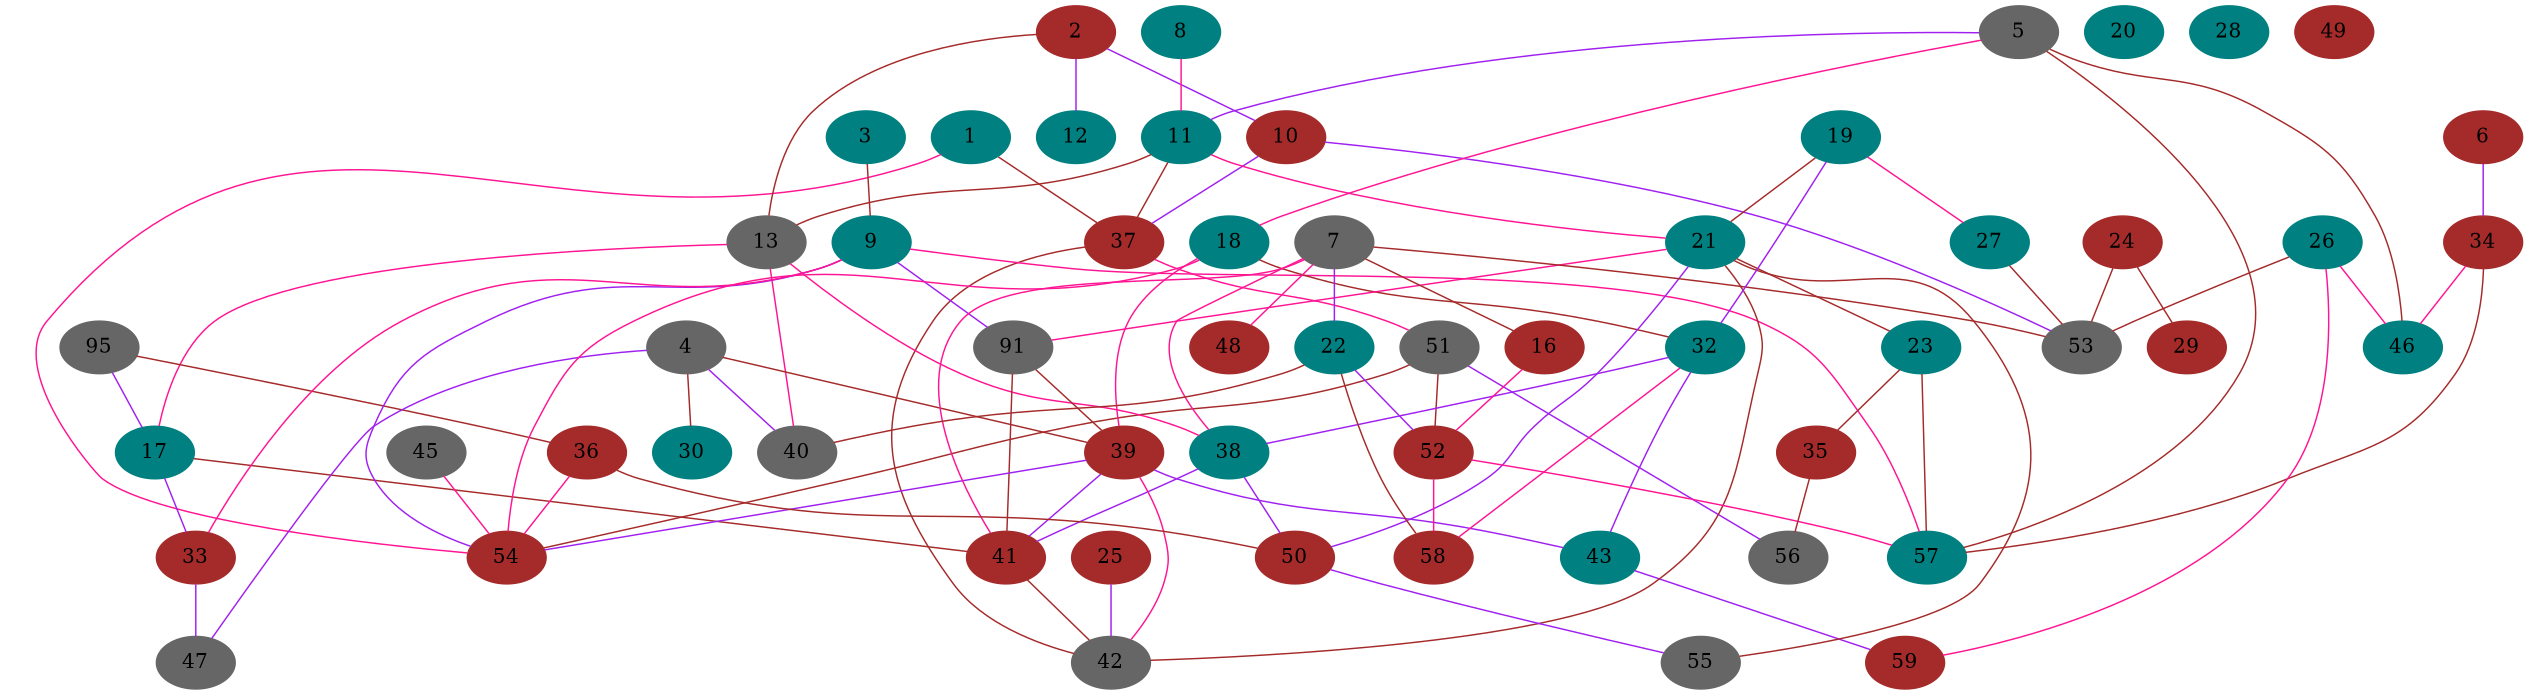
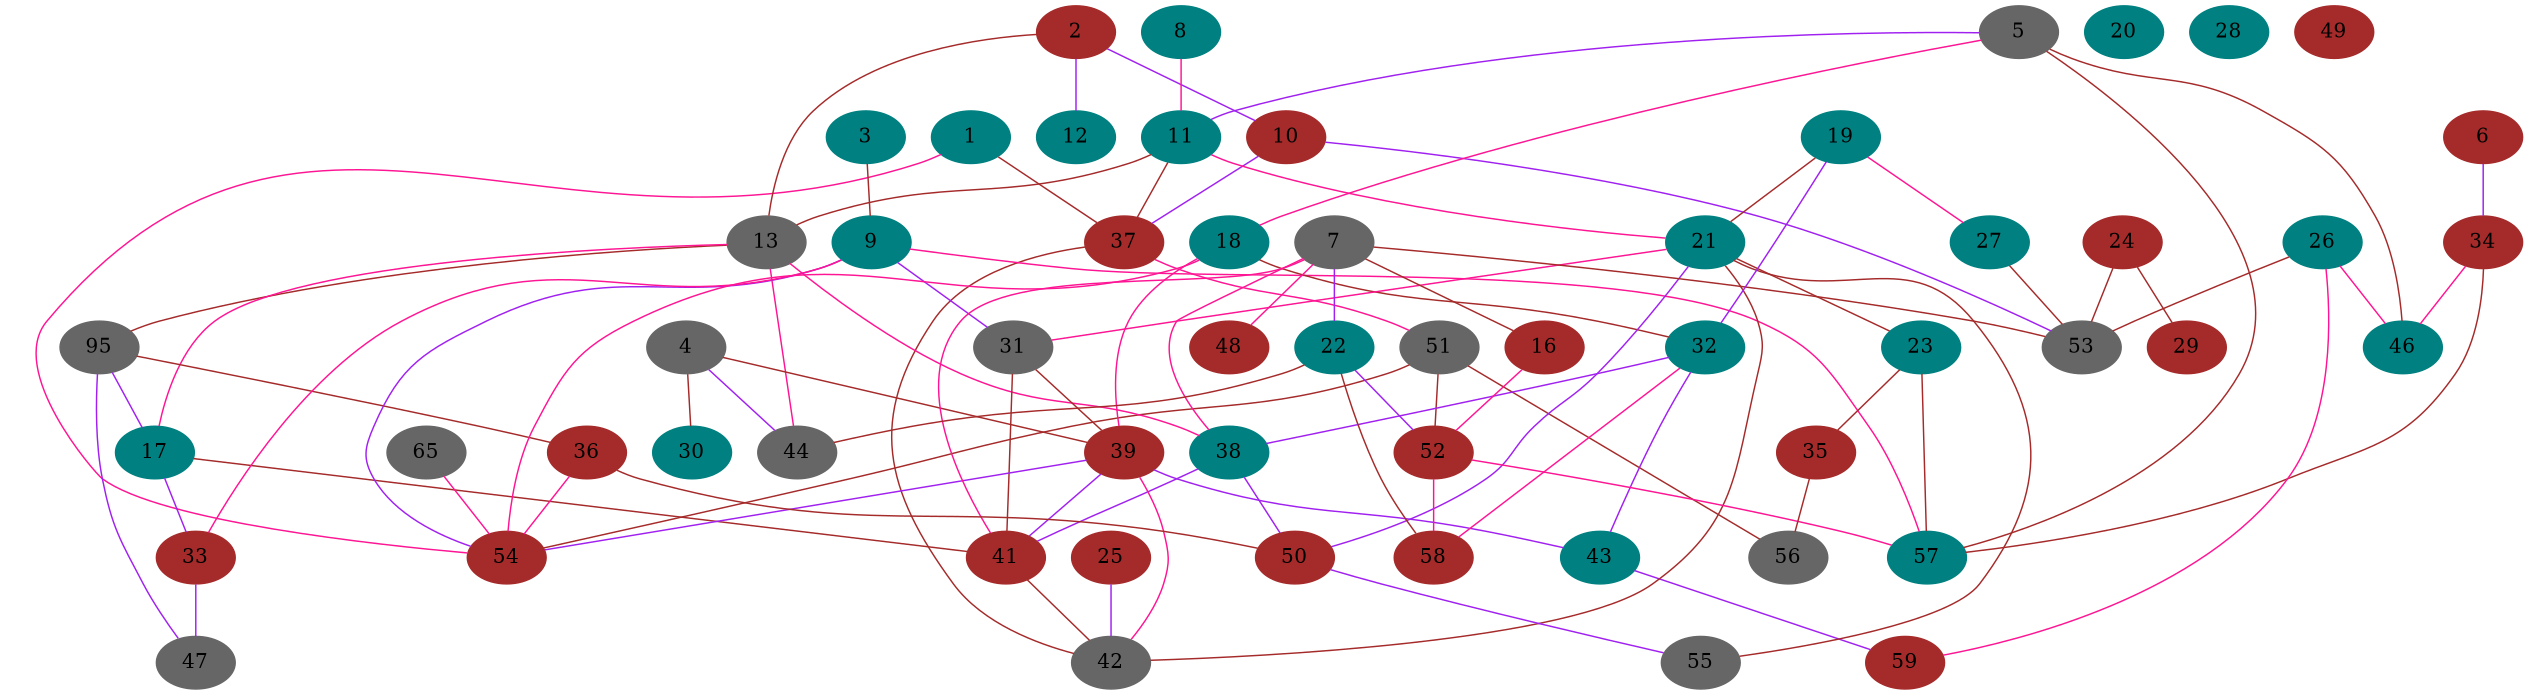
edge "13" -- "95": added
node "91": label "91" -> "31"
edge "4" -- "47": now "95" -- "47"
node "45": label "45" -> "65"
node "40": label "40" -> "44"
edge "51" -- "56": color purple -> brown
